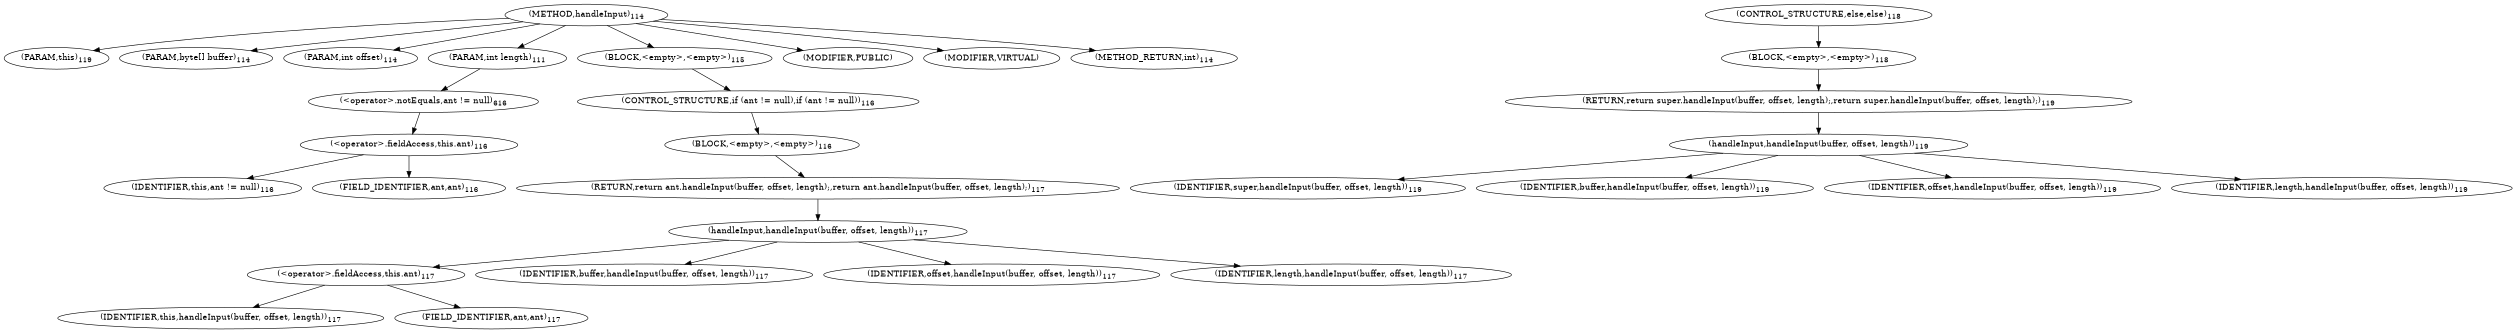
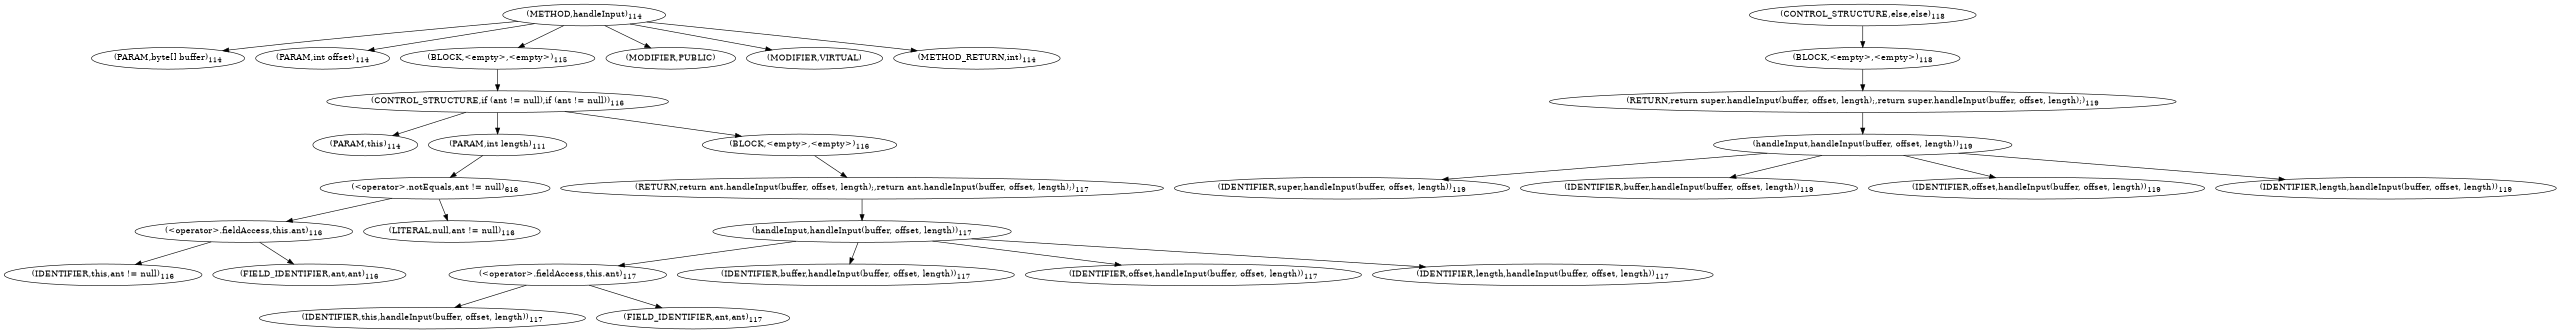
edge "(METHOD,handleInput)" -> "(PARAM,this)": now "(CONTROL_STRUCTURE,if (ant != null),if (ant != null))" -> "(PARAM,this)"
edge "(METHOD,handleInput)" -> "(PARAM,int length)": now "(CONTROL_STRUCTURE,if (ant != null),if (ant != null))" -> "(PARAM,int length)"
node "(PARAM,this)": text "119" -> "114"
node "(LITERAL,null,ant != null)": added
